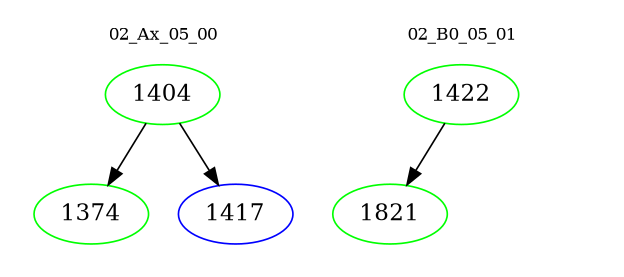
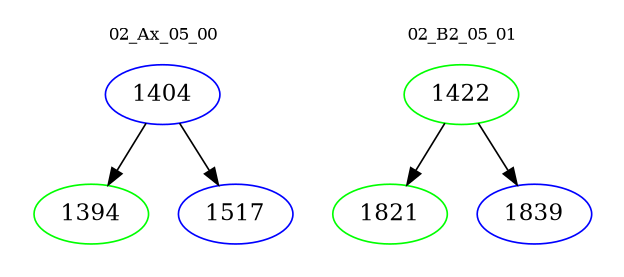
cluster "02_B0_05_01": label "02_B0_05_01" -> "02_B2_05_01"
node "1404": color green -> blue
node "1374": label "1374" -> "1394"
node "1417": label "1417" -> "1517"
node "1839": added
